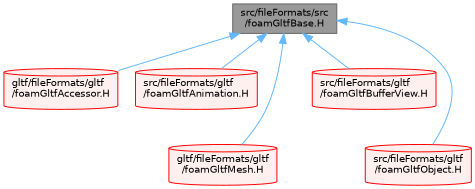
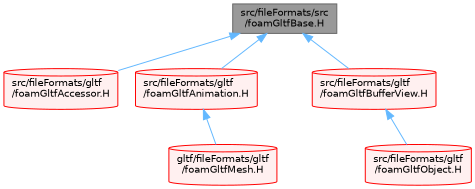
edge "src/fileFormats/gltf /foamGltfObject.H" -> "src/fileFormats/src /foamGltfBase.H": now "src/fileFormats/gltf /foamGltfObject.H" -> "src/fileFormats/gltf /foamGltfBufferView.H"
node "gltf/fileFormats/gltf /foamGltfAccessor.H": label "gltf/fileFormats/gltf /foamGltfAccessor.H" -> "src/fileFormats/gltf /foamGltfAccessor.H"
edge "gltf/fileFormats/gltf /foamGltfMesh.H" -> "src/fileFormats/src /foamGltfBase.H": now "gltf/fileFormats/gltf /foamGltfMesh.H" -> "src/fileFormats/gltf /foamGltfAnimation.H"
